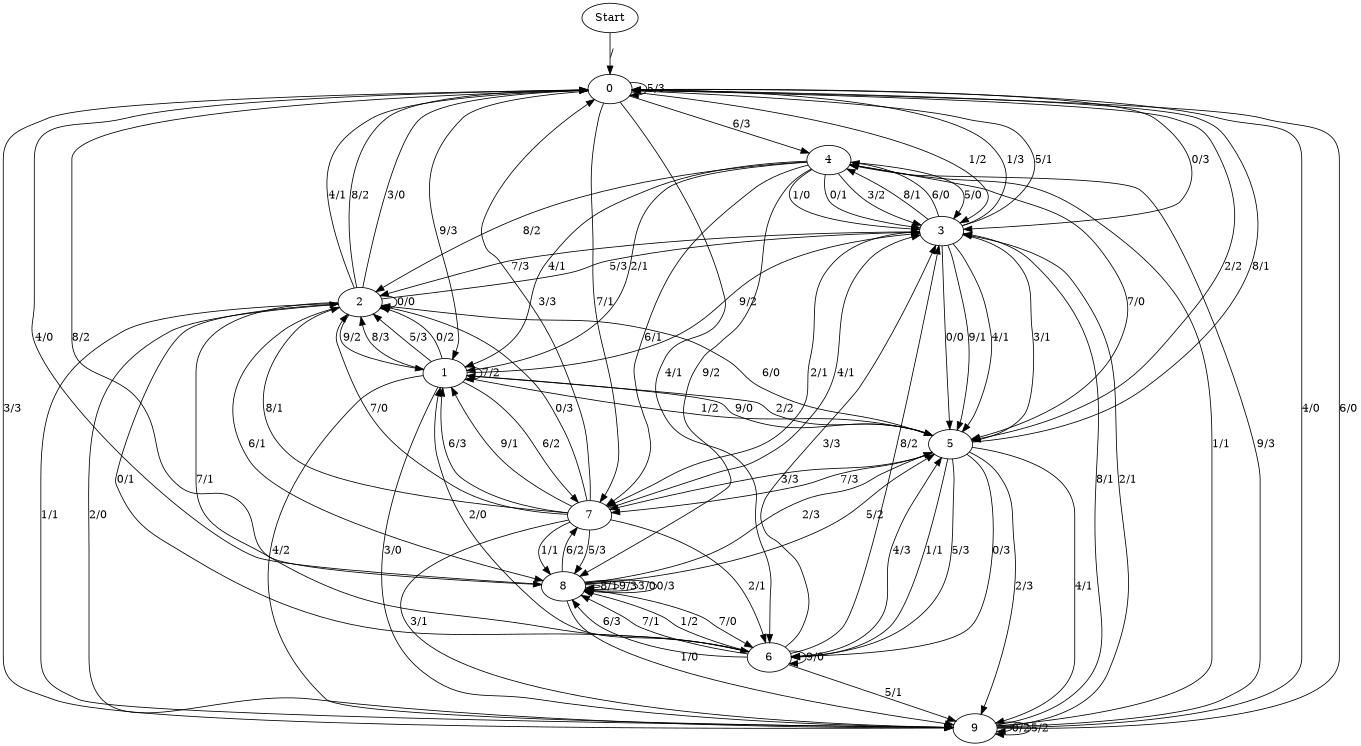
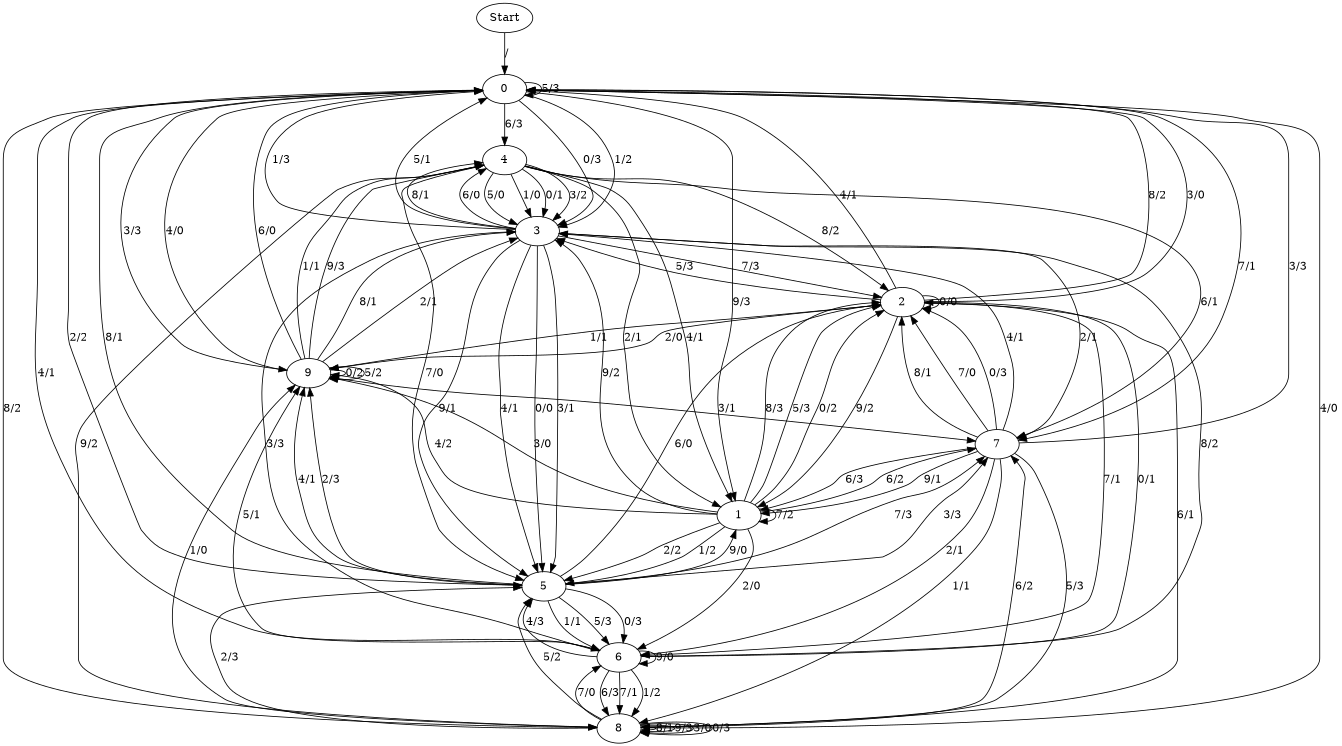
edge "6" -> "1": reversed
edge "7" -> "9": reversed
